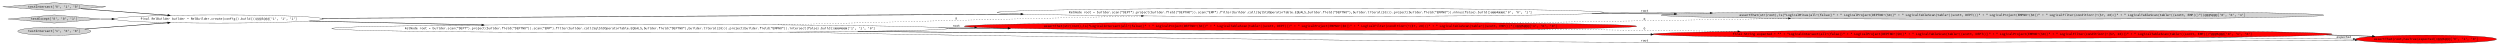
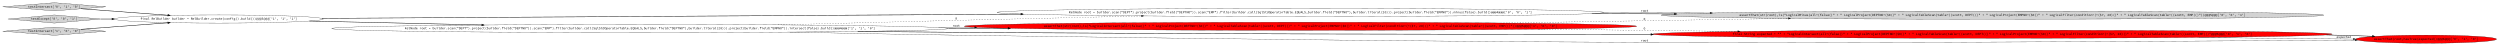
node "testIntersect['1', '0', '0']": shape ellipse -> diamond
